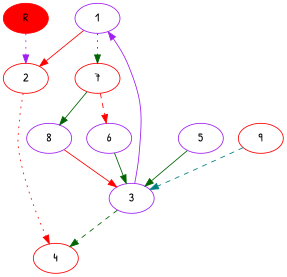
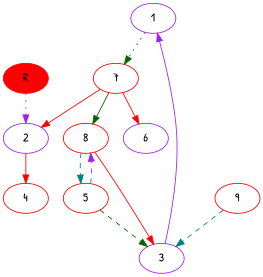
edge "1" -> "2": now "7" -> "2"
node "2": color red -> purple
edge "7" -> "6": style dashed -> solid
node "8": color purple -> red
node "5": color purple -> red
edge "8" -> "5": added
edge "6" -> "3": removed
edge "2" -> "4": style dotted -> solid
edge "5" -> "3": style solid -> dashed
edge "5" -> "8": added
edge "3" -> "4": removed
